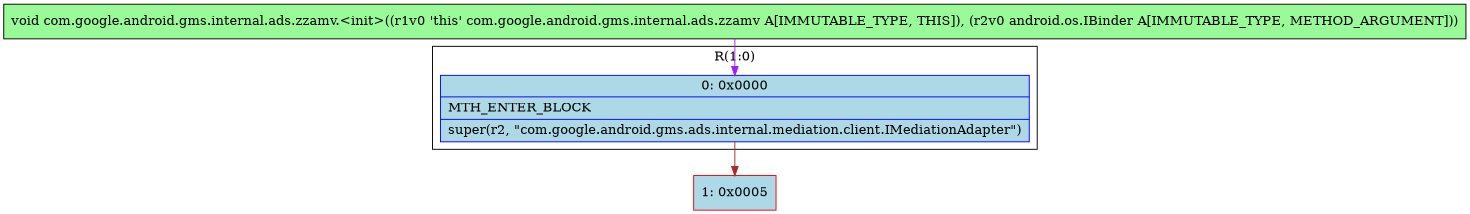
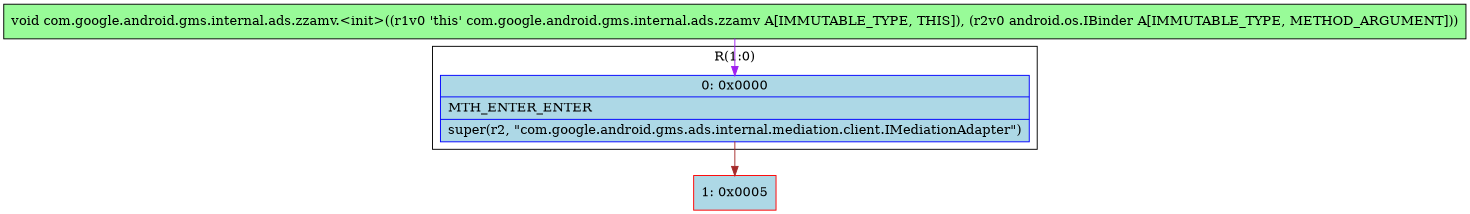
node "0: 0x0000": text "MTH_ENTER_BLOCK" -> "MTH_ENTER_ENTER"
